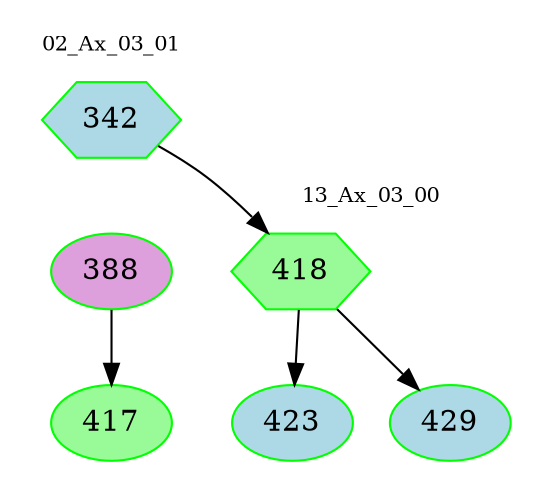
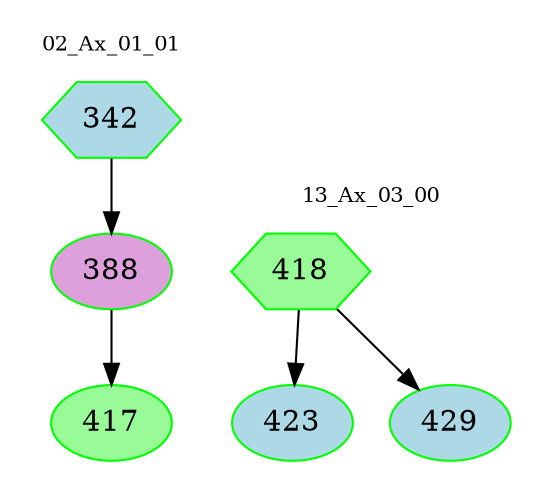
cluster "02_Ax_03_01": label "02_Ax_03_01" -> "02_Ax_01_01"
edge "342" -> "418": now "342" -> "388"
